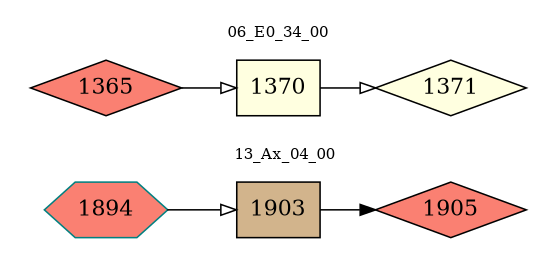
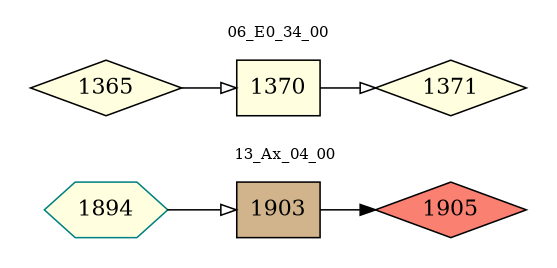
node "1365": fillcolor salmon -> lightyellow
node "1894": fillcolor salmon -> lightyellow
